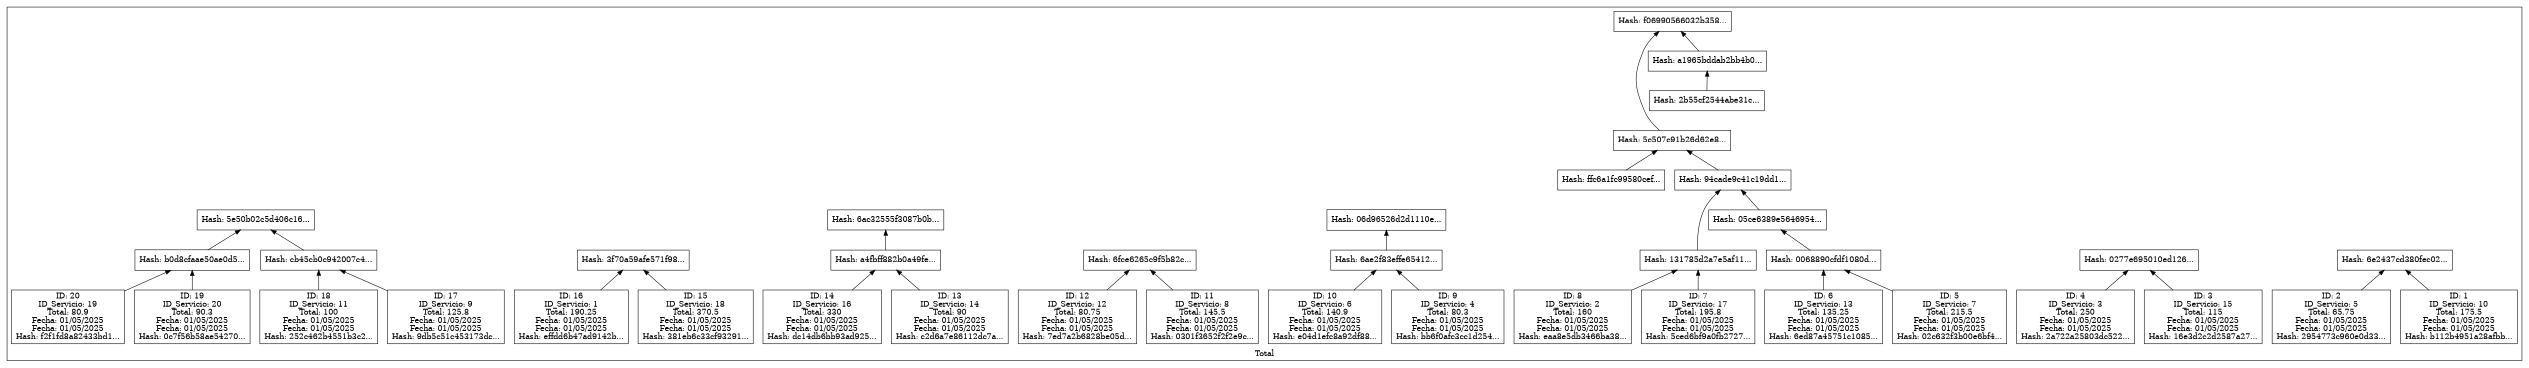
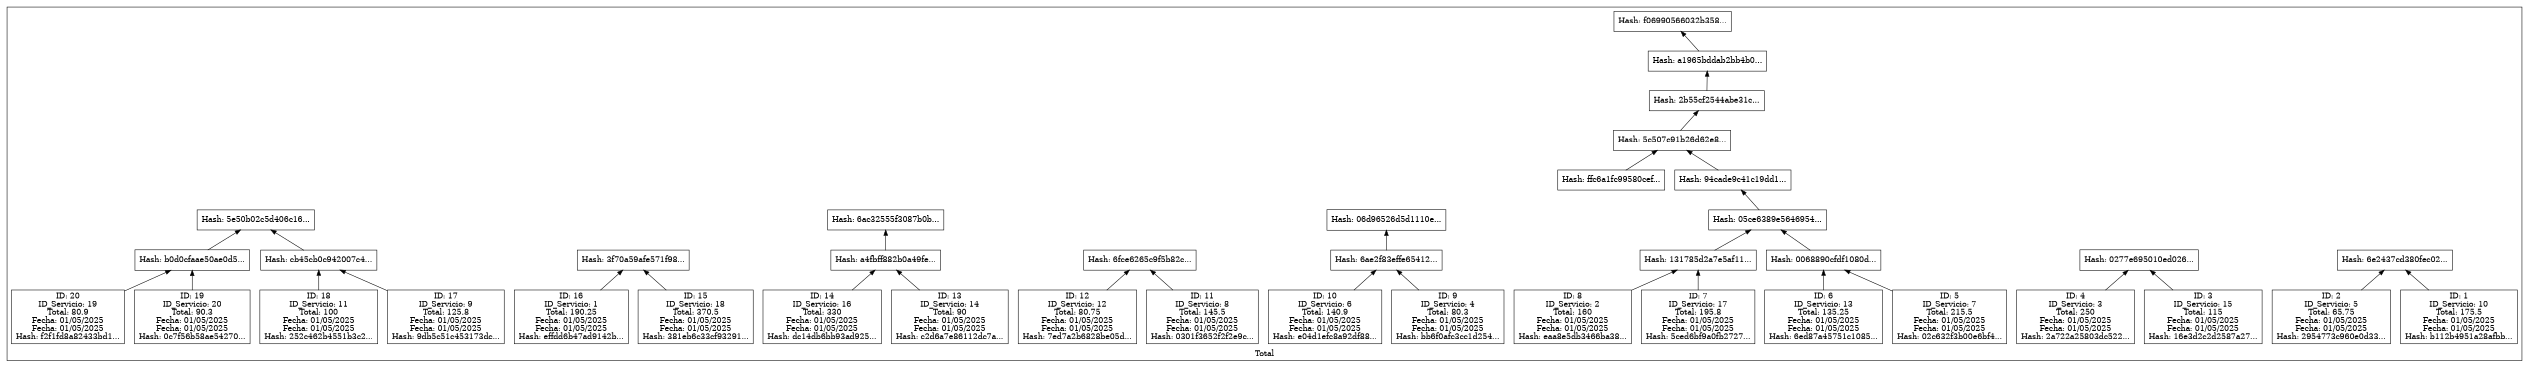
edge "Hash: 5c507c91b26d62e8..." -> "Hash: f06990566032b358...": now "Hash: 5c507c91b26d62e8..." -> "Hash: 2b55cf2544abe31c..."
node "Hash: 06d96526d2d1110e...": label "Hash: 06d96526d2d1110e..." -> "Hash: 06d96526d5d1110e..."
edge "Hash: 131785d2a7e5af11..." -> "Hash: 94cade9c41c19dd1...": now "Hash: 131785d2a7e5af11..." -> "Hash: 05ce6389e5646954..."
node "Hash: b0d8cfaae50ae0d5...": label "Hash: b0d8cfaae50ae0d5..." -> "Hash: b0d0cfaae50ae0d5..."
node "Hash: 0277e695010ed126...": label "Hash: 0277e695010ed126..." -> "Hash: 0277e695010ed026..."
